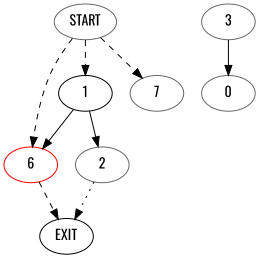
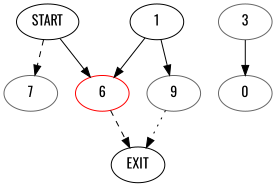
node "START": color gray40 -> black
edge "START" -> "1": removed
edge "START" -> "6": style dashed -> solid
node "2": label "2" -> "9"
